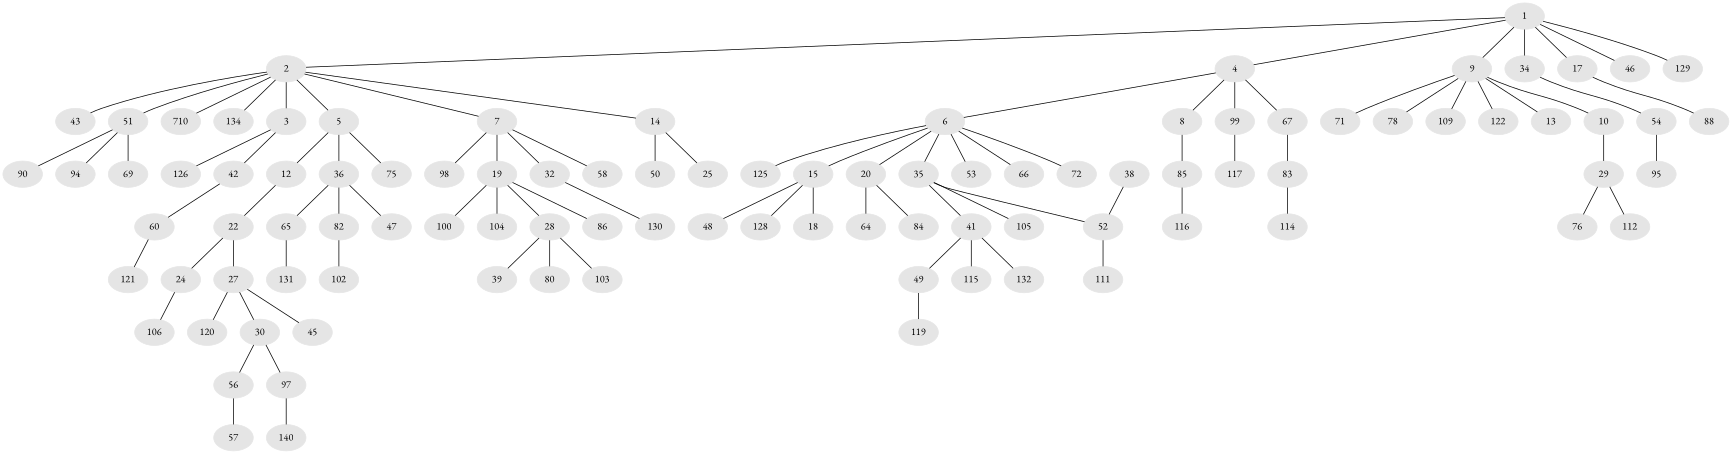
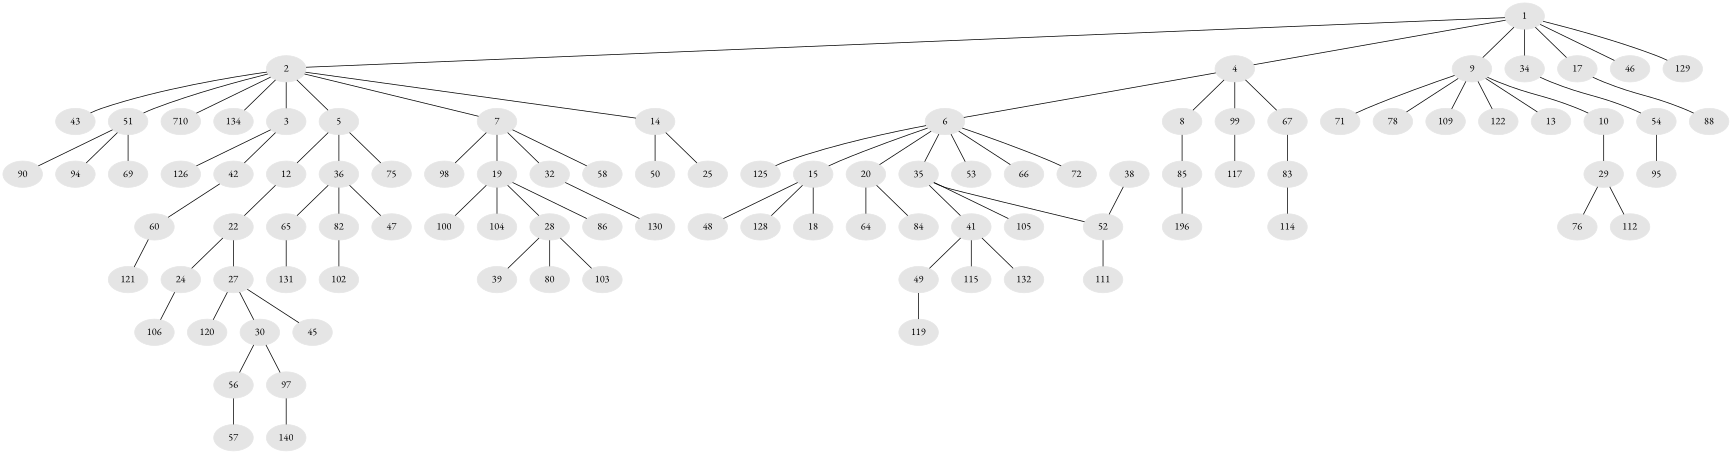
node "116": label "116" -> "196"
